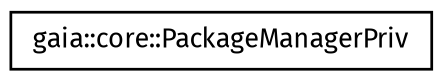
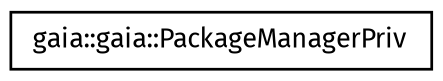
node "gaia::core::PackageManagerPriv": label "gaia::core::PackageManagerPriv" -> "gaia::gaia::PackageManagerPriv"
